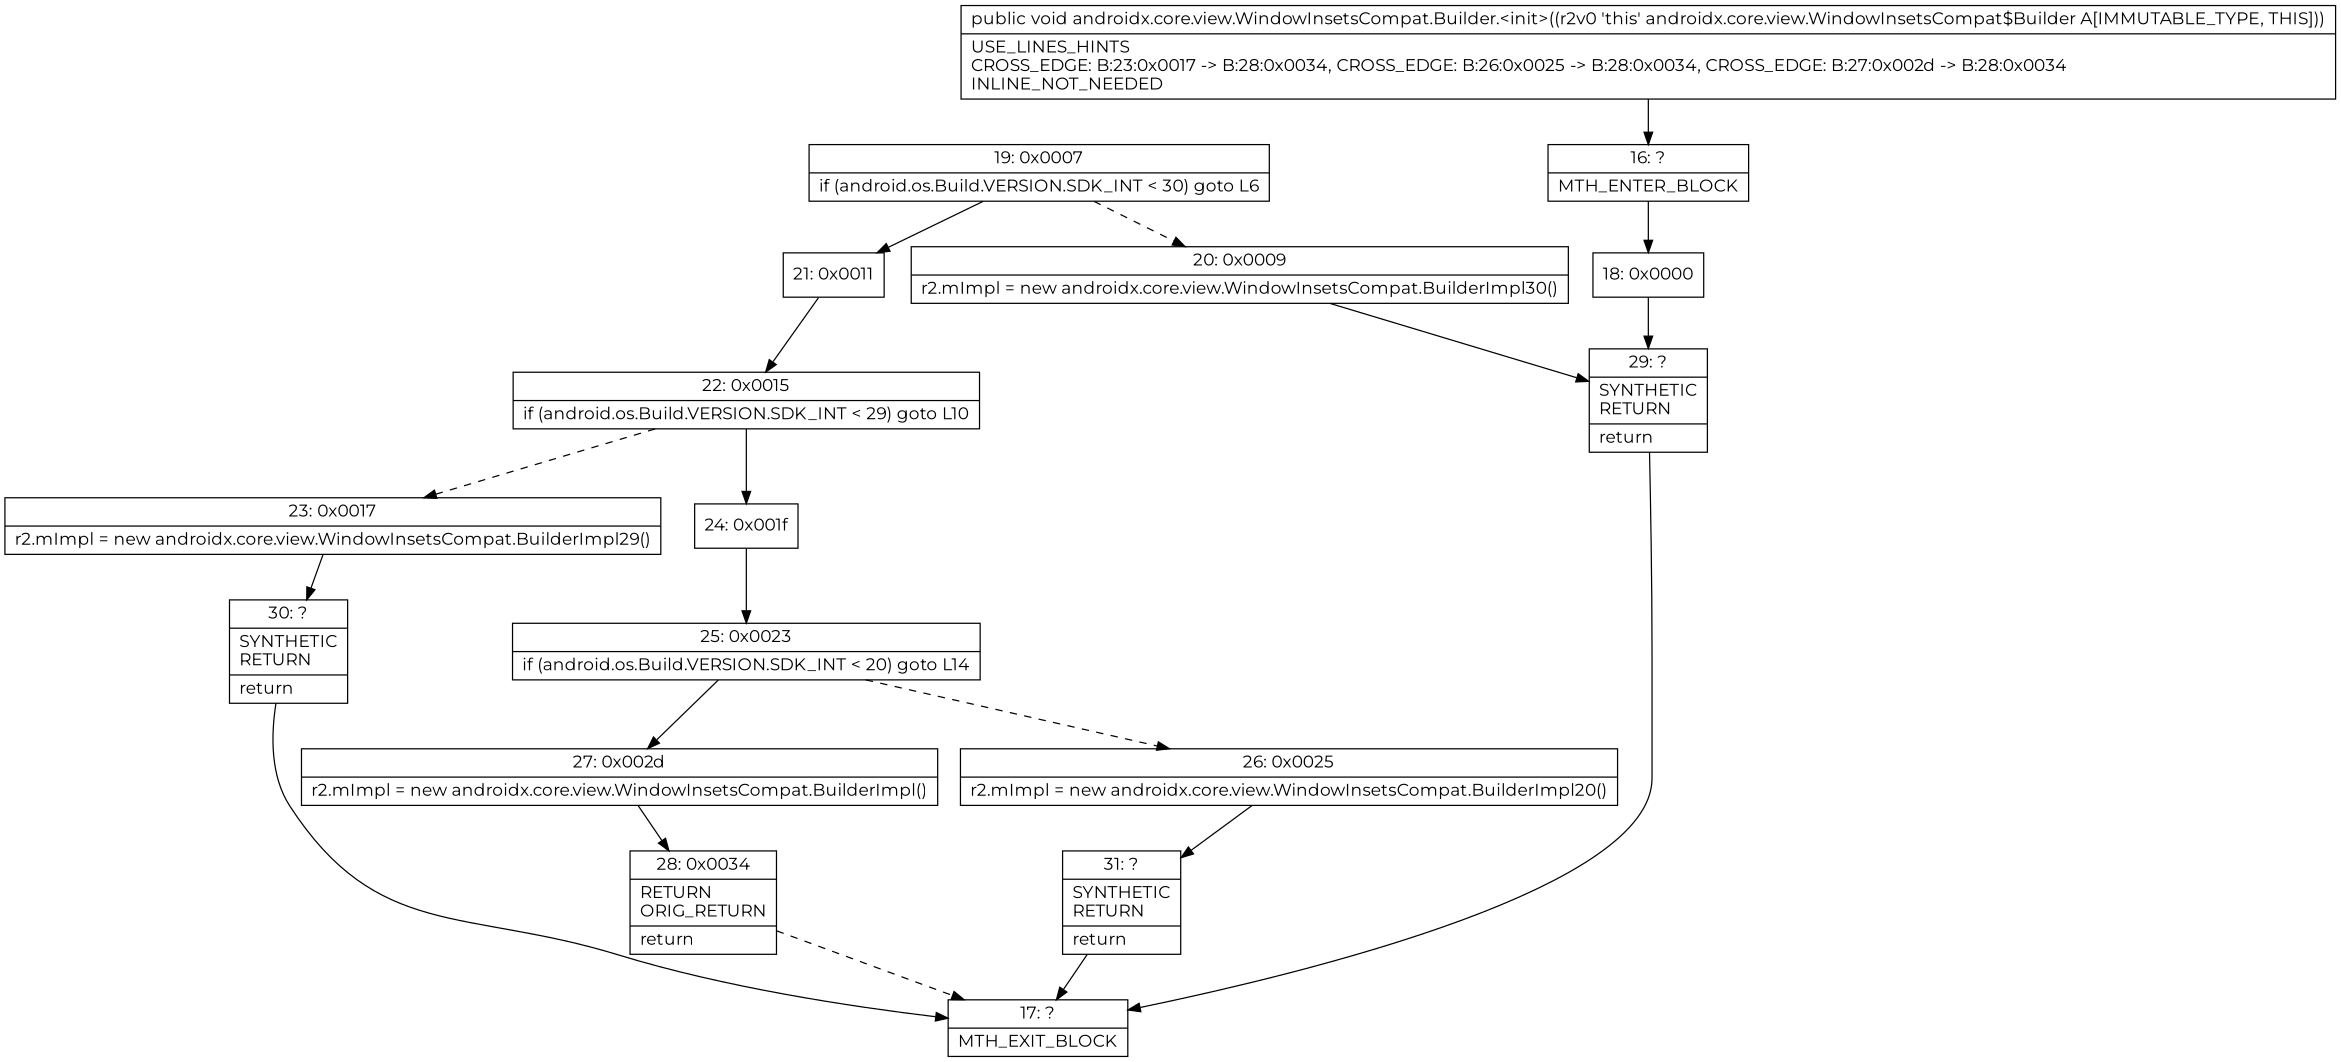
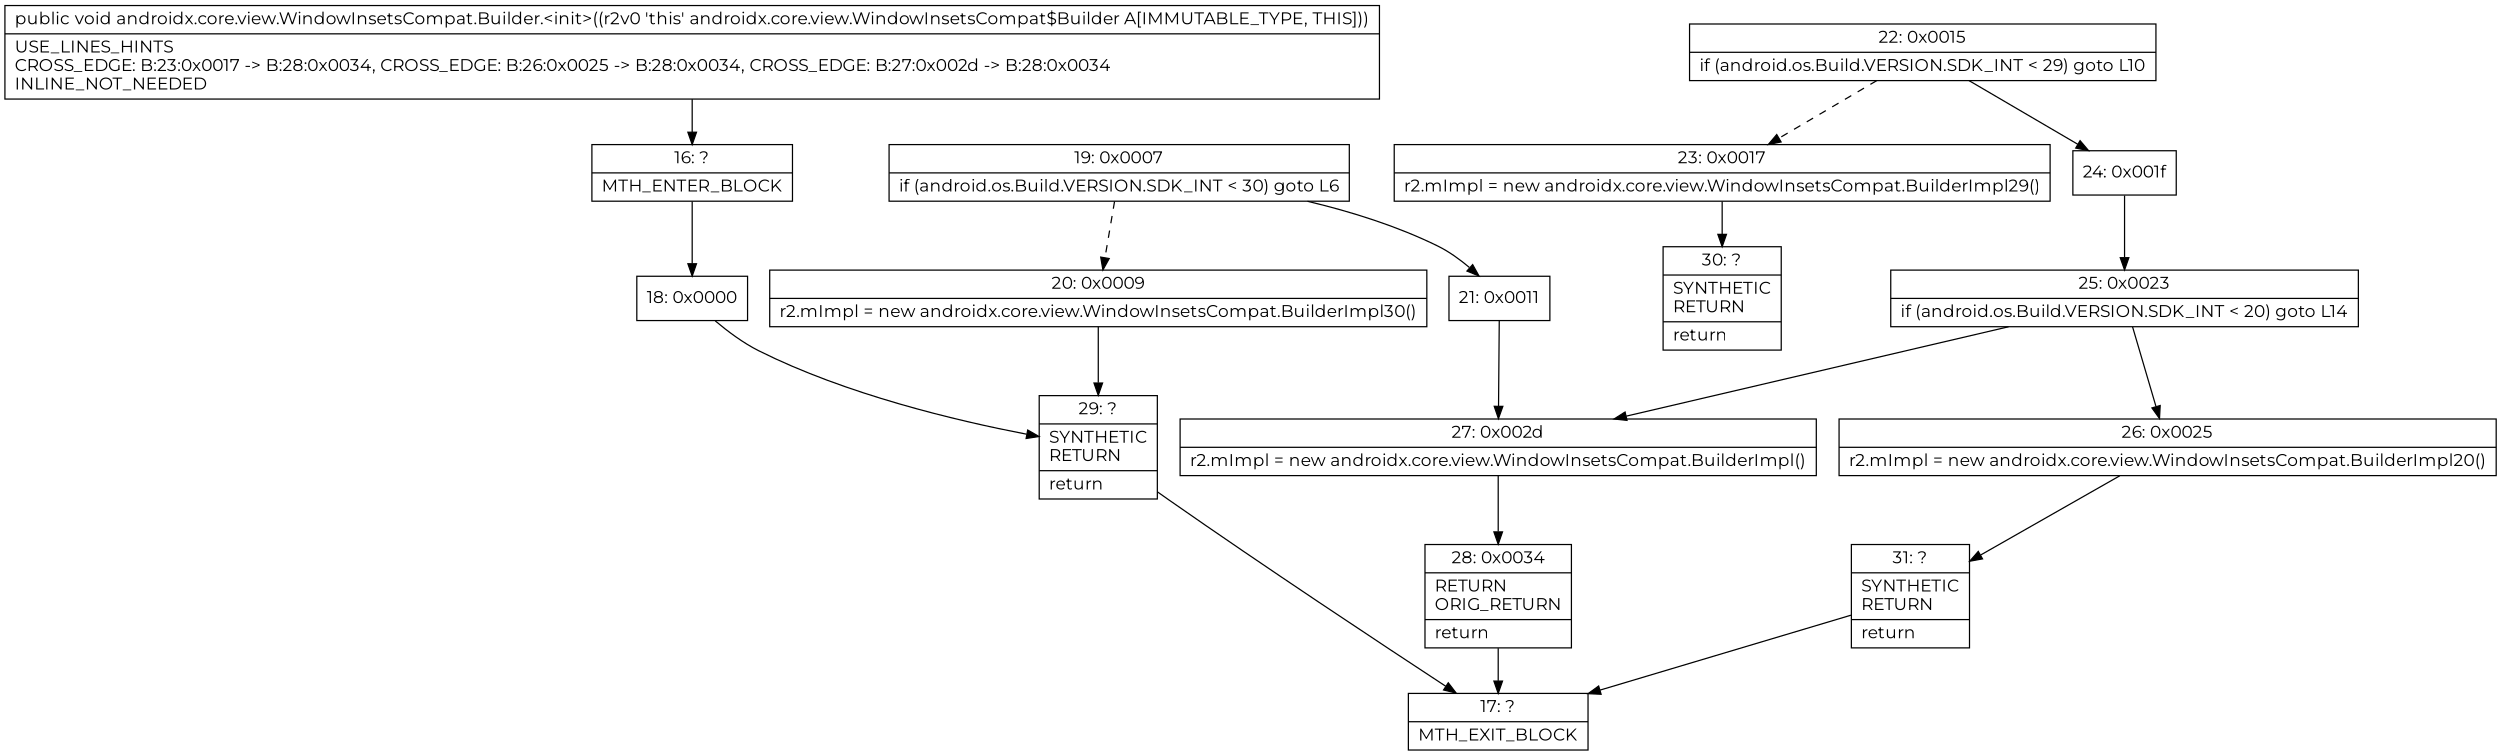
edge "21: 0x0011" -> "22: 0x0015": now "21: 0x0011" -> "27: 0x002d"
edge "25: 0x0023" -> "26: 0x0025": style dashed -> solid
edge "30: ?" -> "17: ?": removed
edge "28: 0x0034" -> "17: ?": style dashed -> solid
